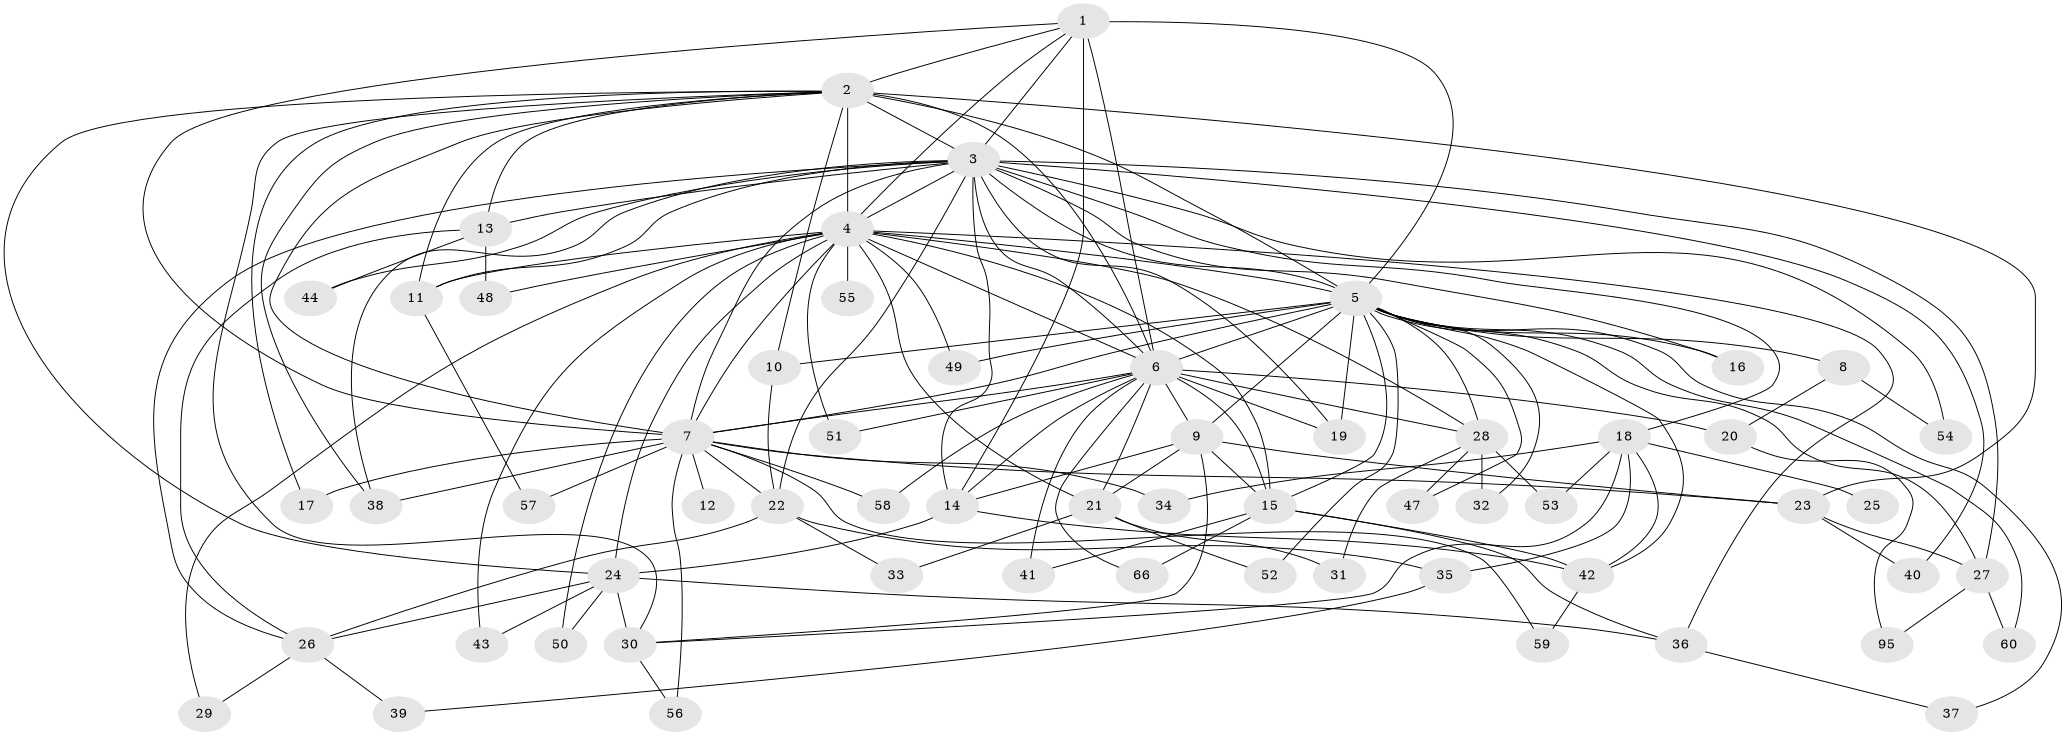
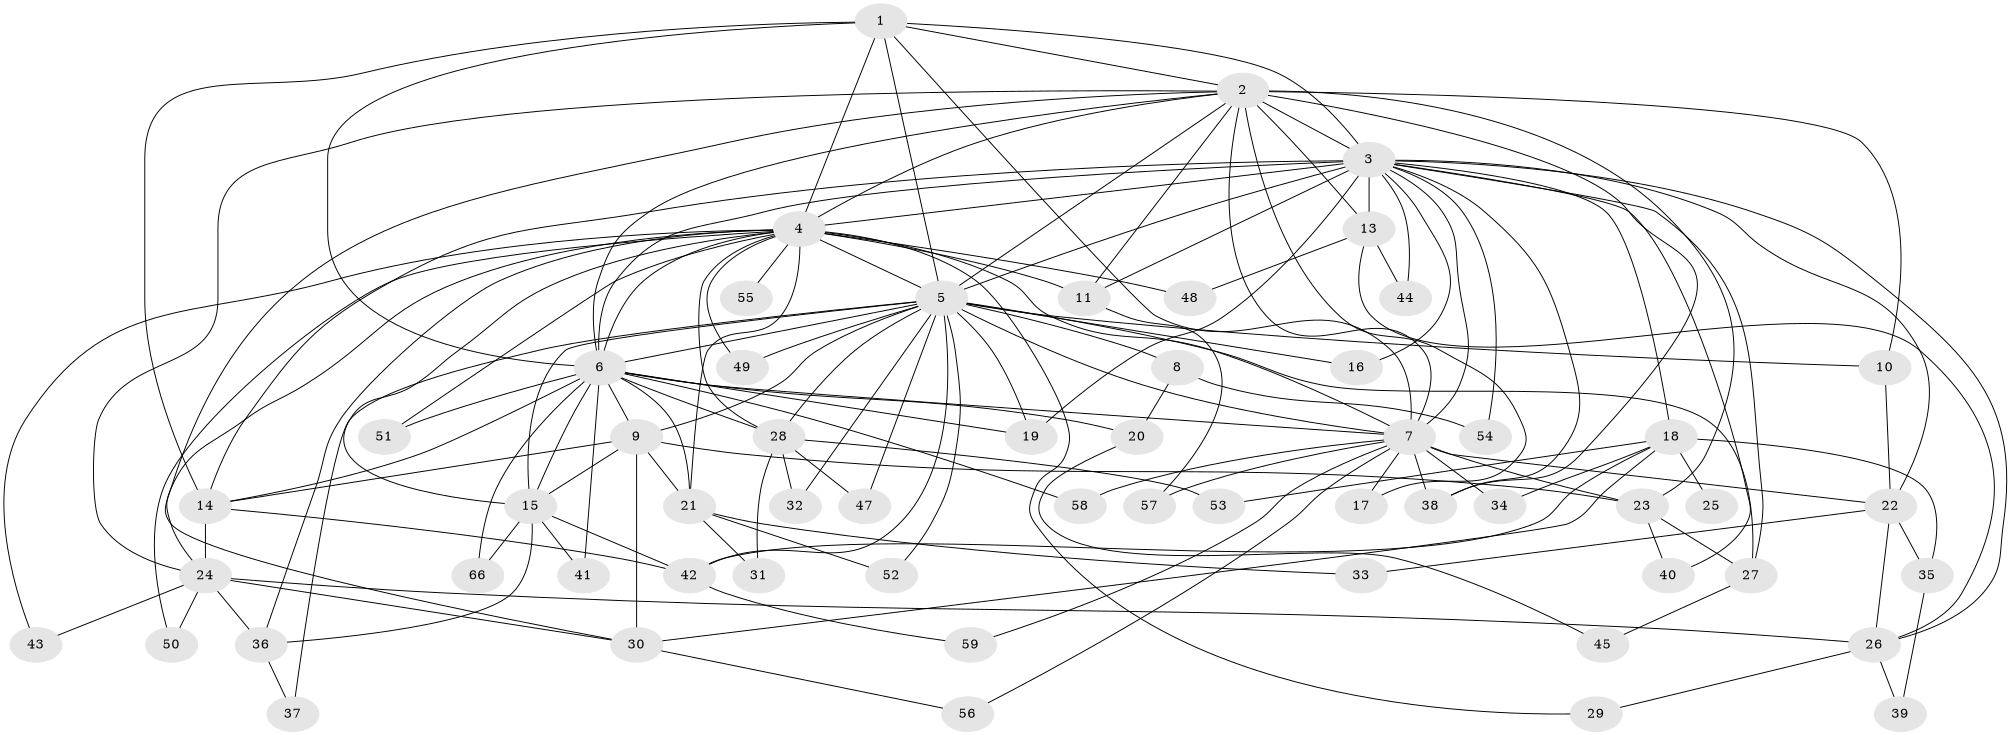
node "12": removed
node "95": label "95" -> "45"
node "60": removed
